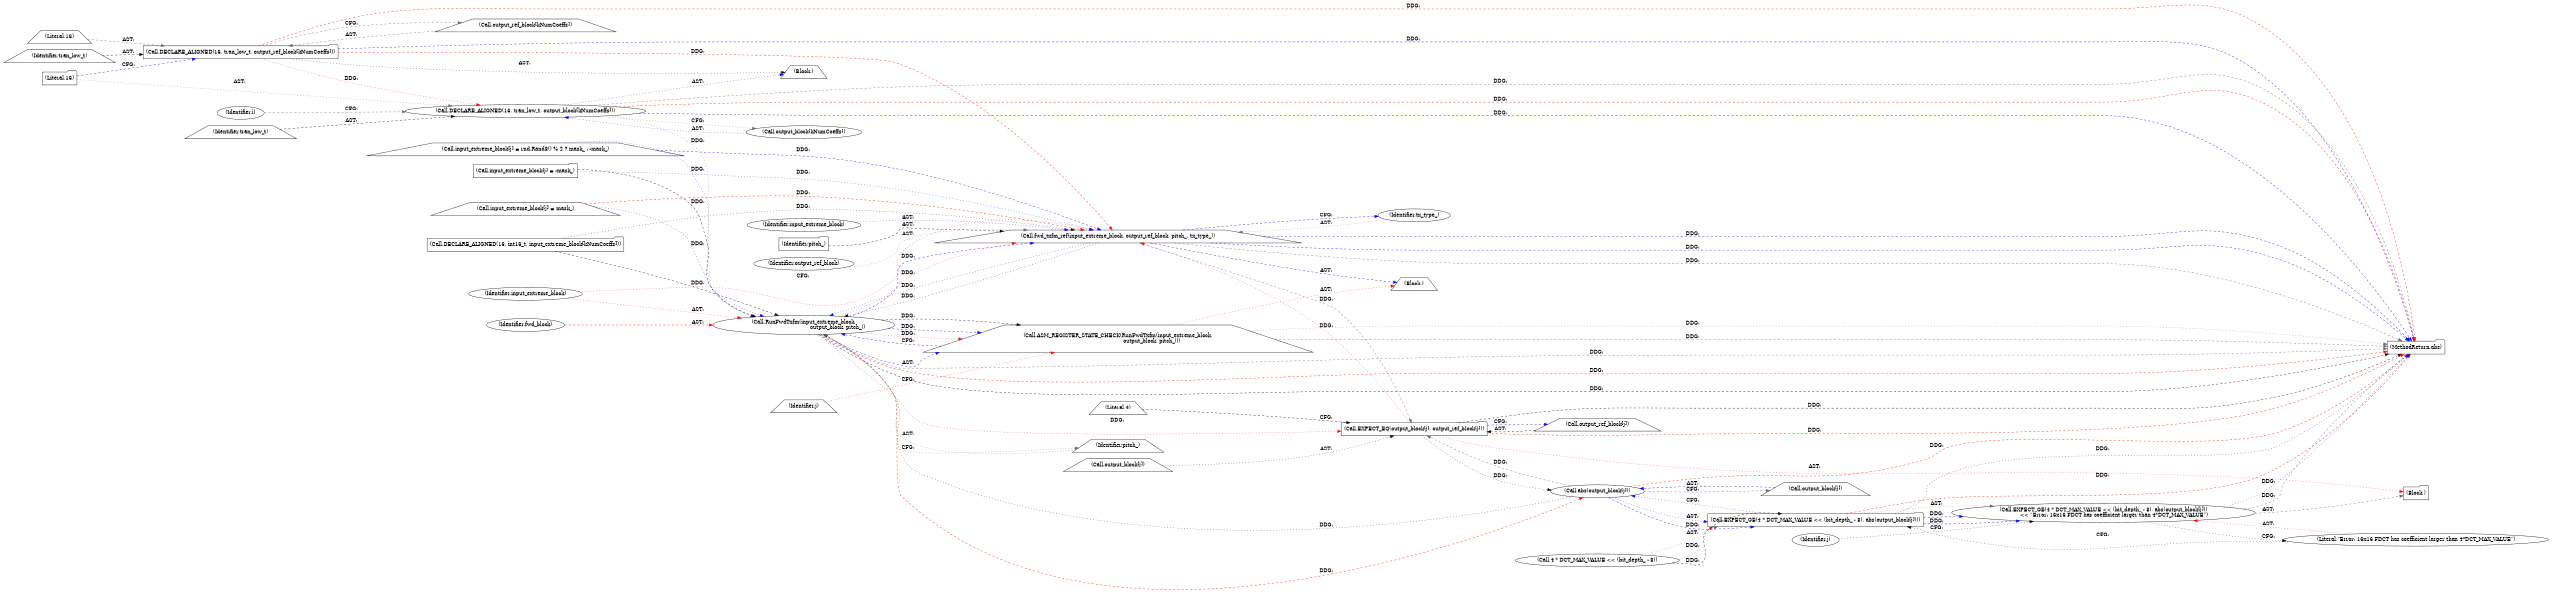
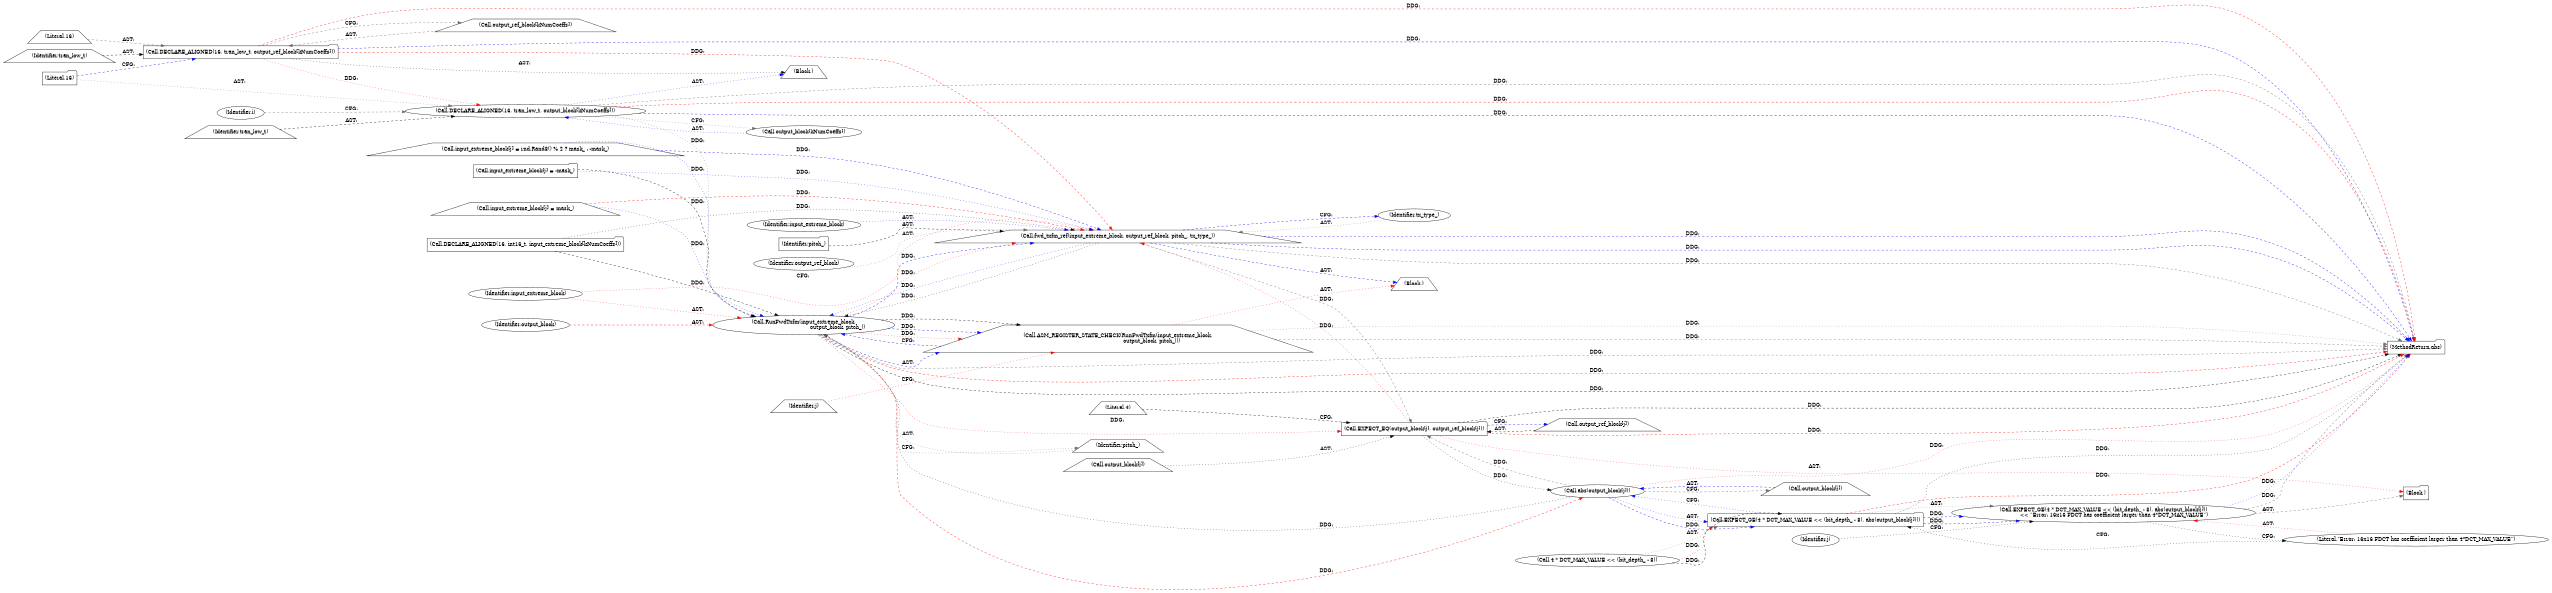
node "(Identifier,fwd_block)": label "(Identifier,fwd_block)" -> "(Identifier,output_block)"
edge "(Call,abs(output_block[j]))" -> "(MethodReturn,abs)": style dashed -> dotted
